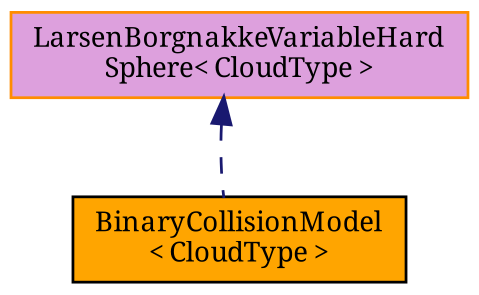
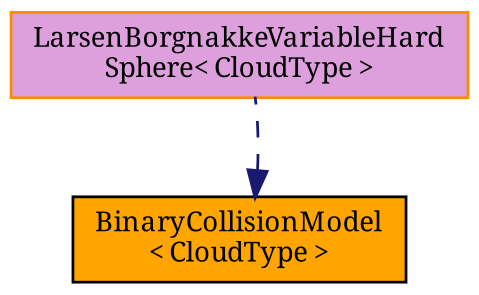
edge "BinaryCollisionModel < CloudType >" -> "LarsenBorgnakkeVariableHard Sphere< CloudType >": reversed
